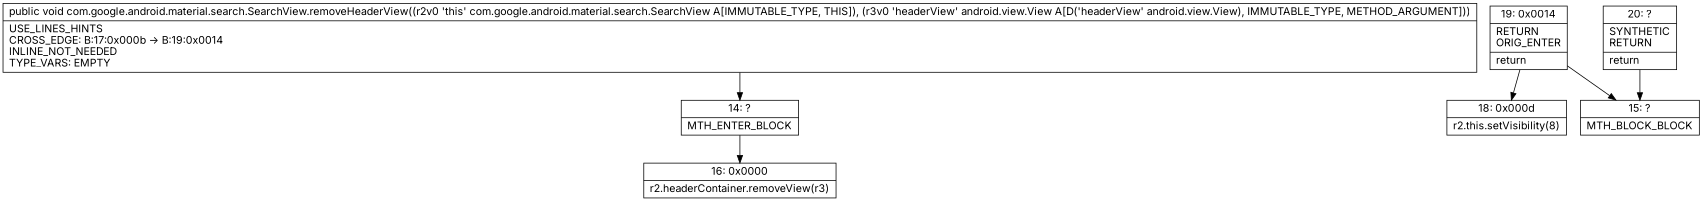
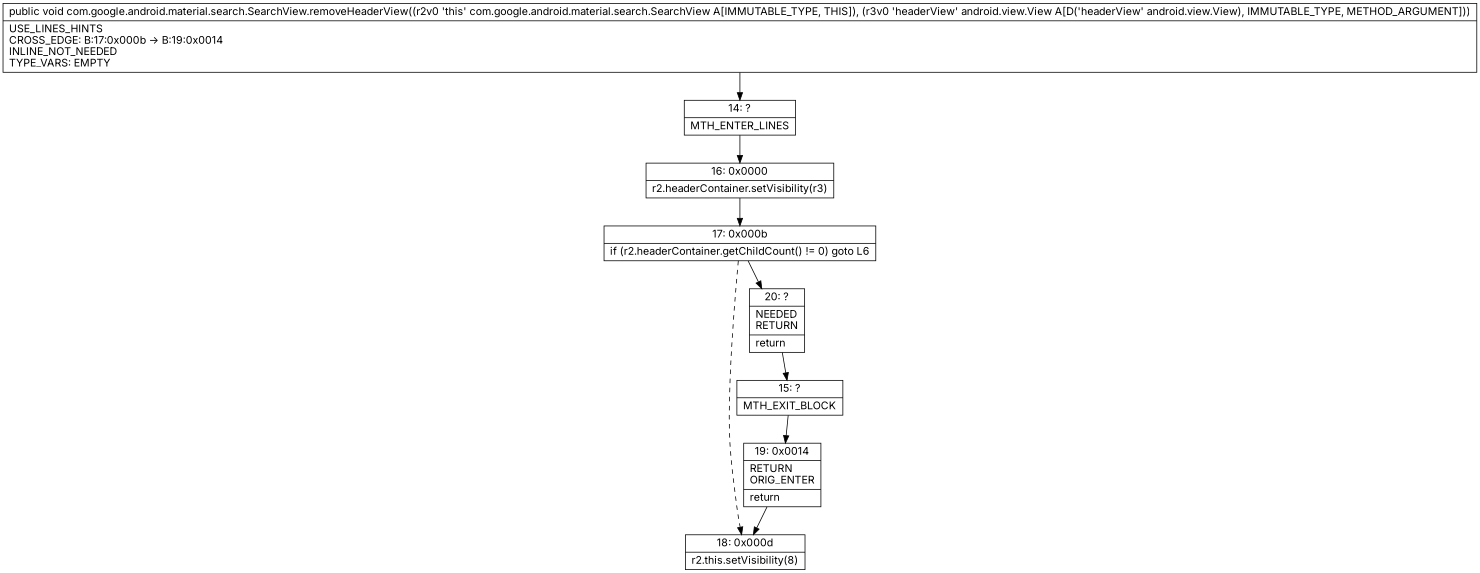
node "20: ?": text "SYNTHETIC" -> "NEEDED"
edge "19: 0x0014" -> "15: ?": reversed
node "14: ?": text "MTH_ENTER_BLOCK" -> "MTH_ENTER_LINES"
node "15: ?": text "MTH_BLOCK_BLOCK" -> "MTH_EXIT_BLOCK"
node "16: 0x0000": text "r2.headerContainer.removeView(r3)" -> "r2.headerContainer.setVisibility(r3)"
node "17: 0x000b": added
